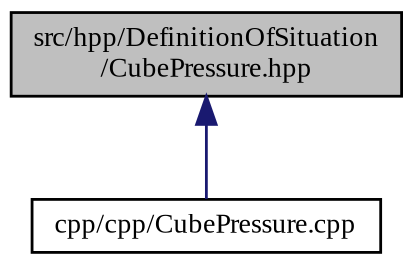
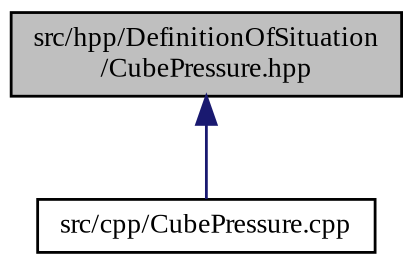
node "cpp/cpp/CubePressure.cpp": label "cpp/cpp/CubePressure.cpp" -> "src/cpp/CubePressure.cpp"
